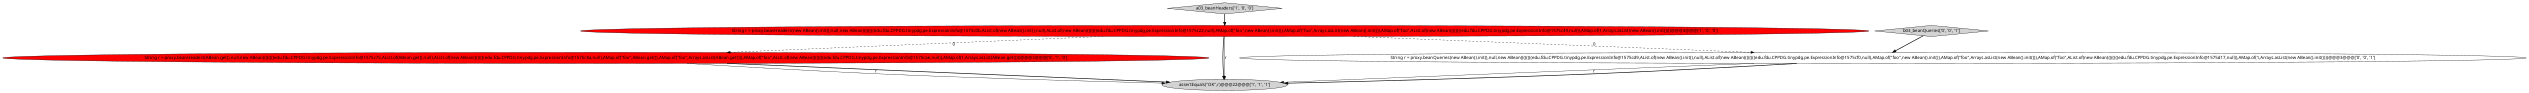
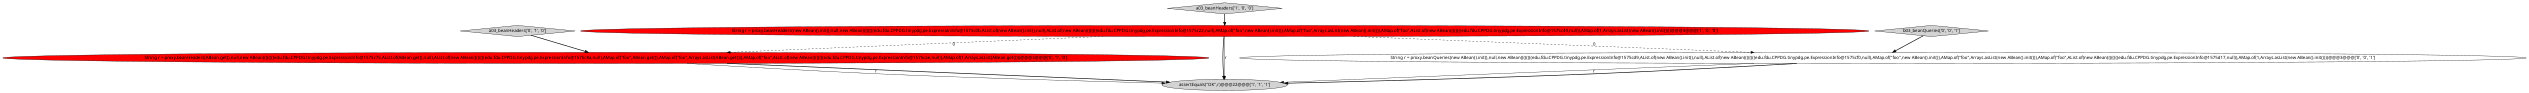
node "a03_beanHeaders['0', '1', '0']": added
